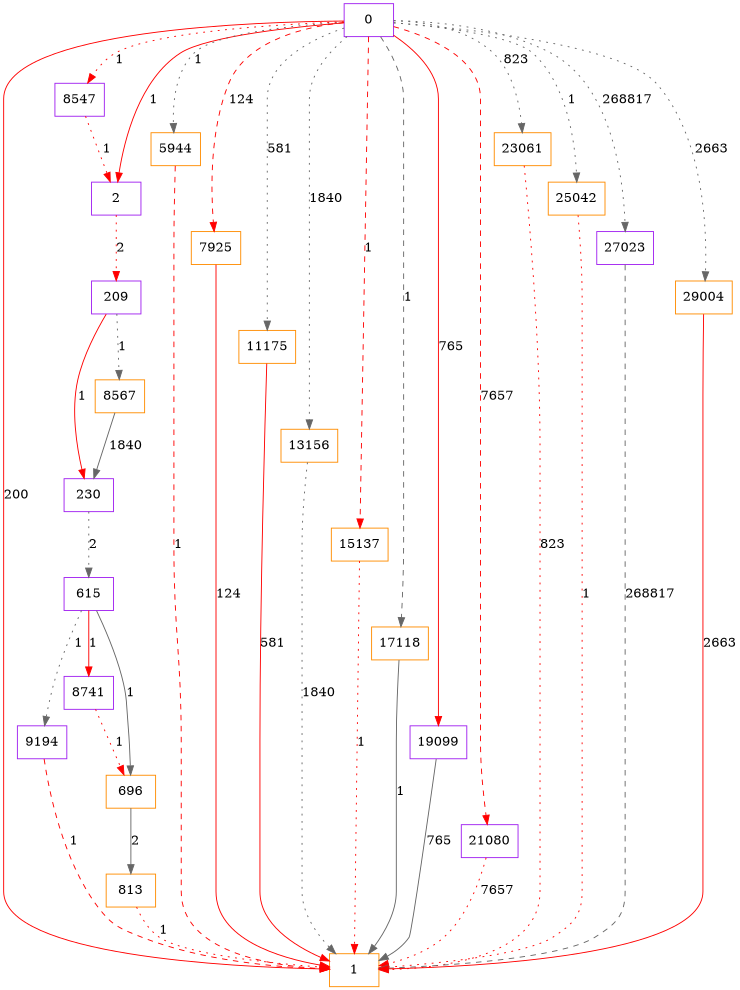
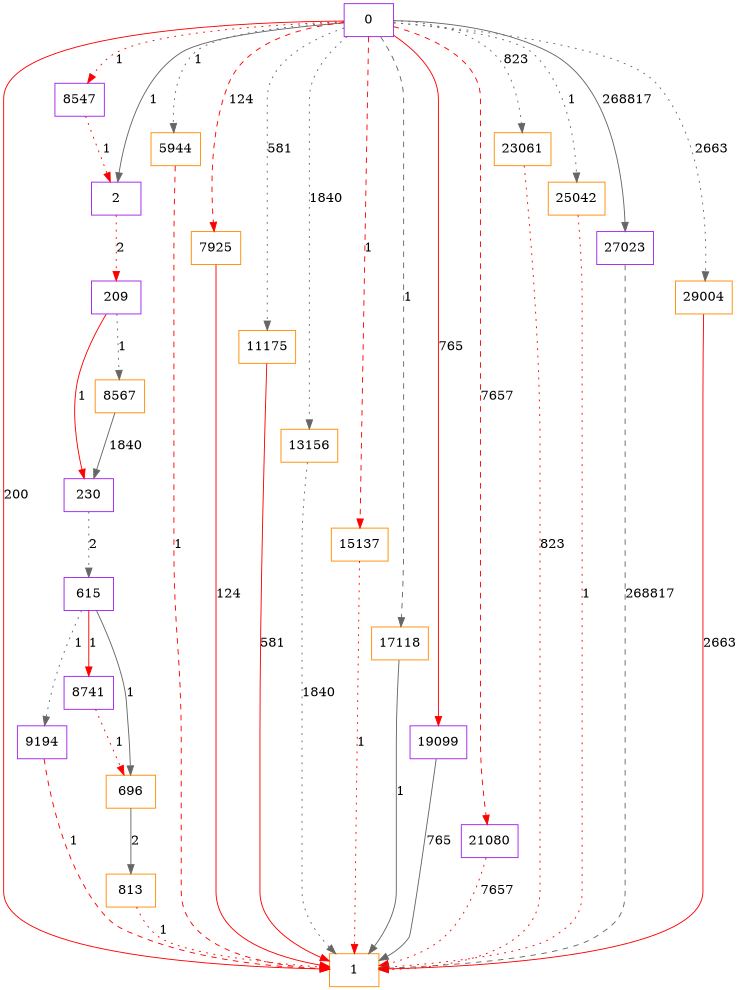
edge "0" -> "2": color red -> gray40
edge "0" -> "27023": style dotted -> solid
